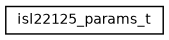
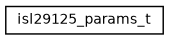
node "isl22125_params_t": label "isl22125_params_t" -> "isl29125_params_t"
